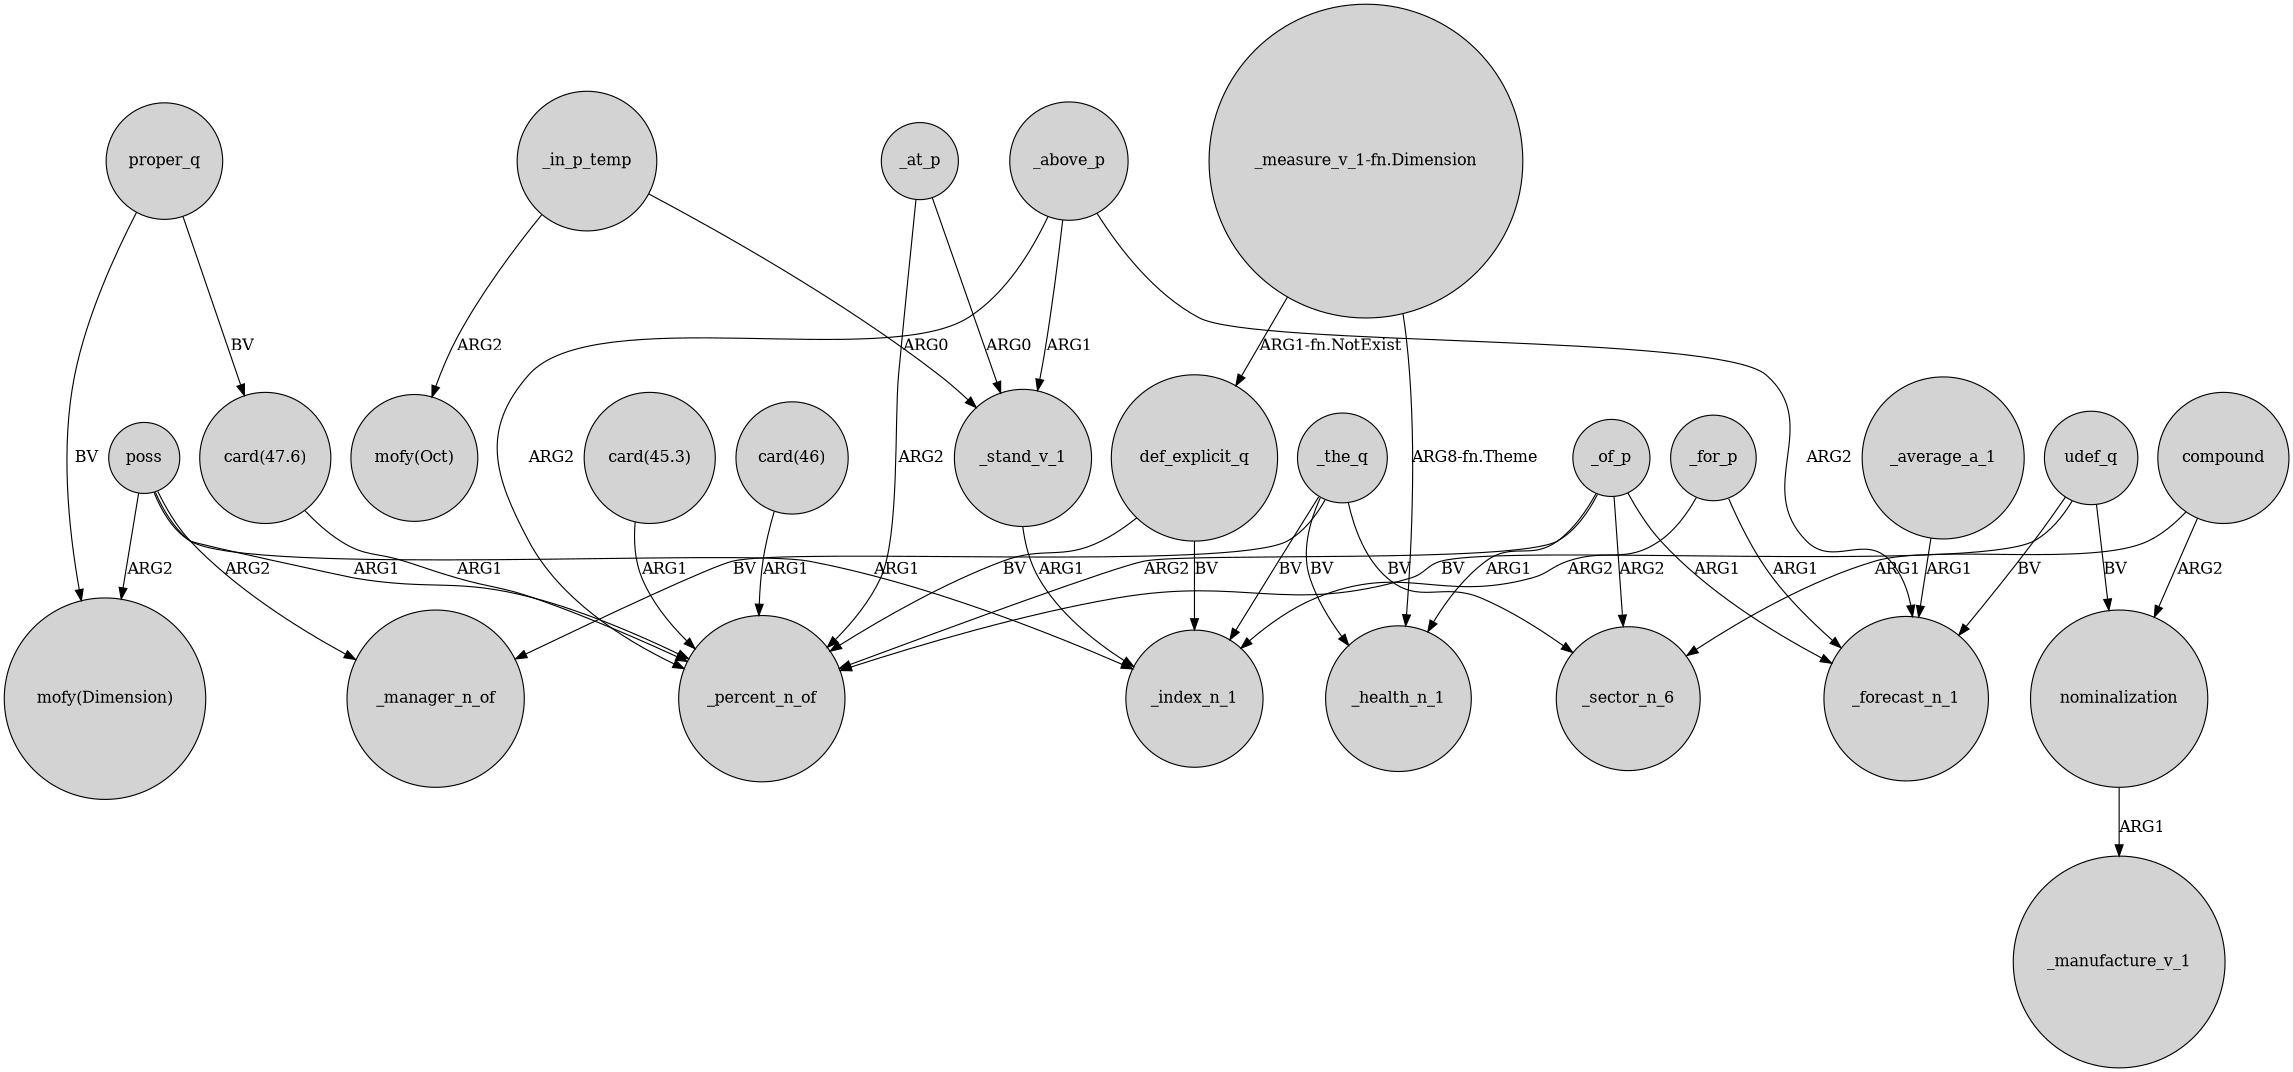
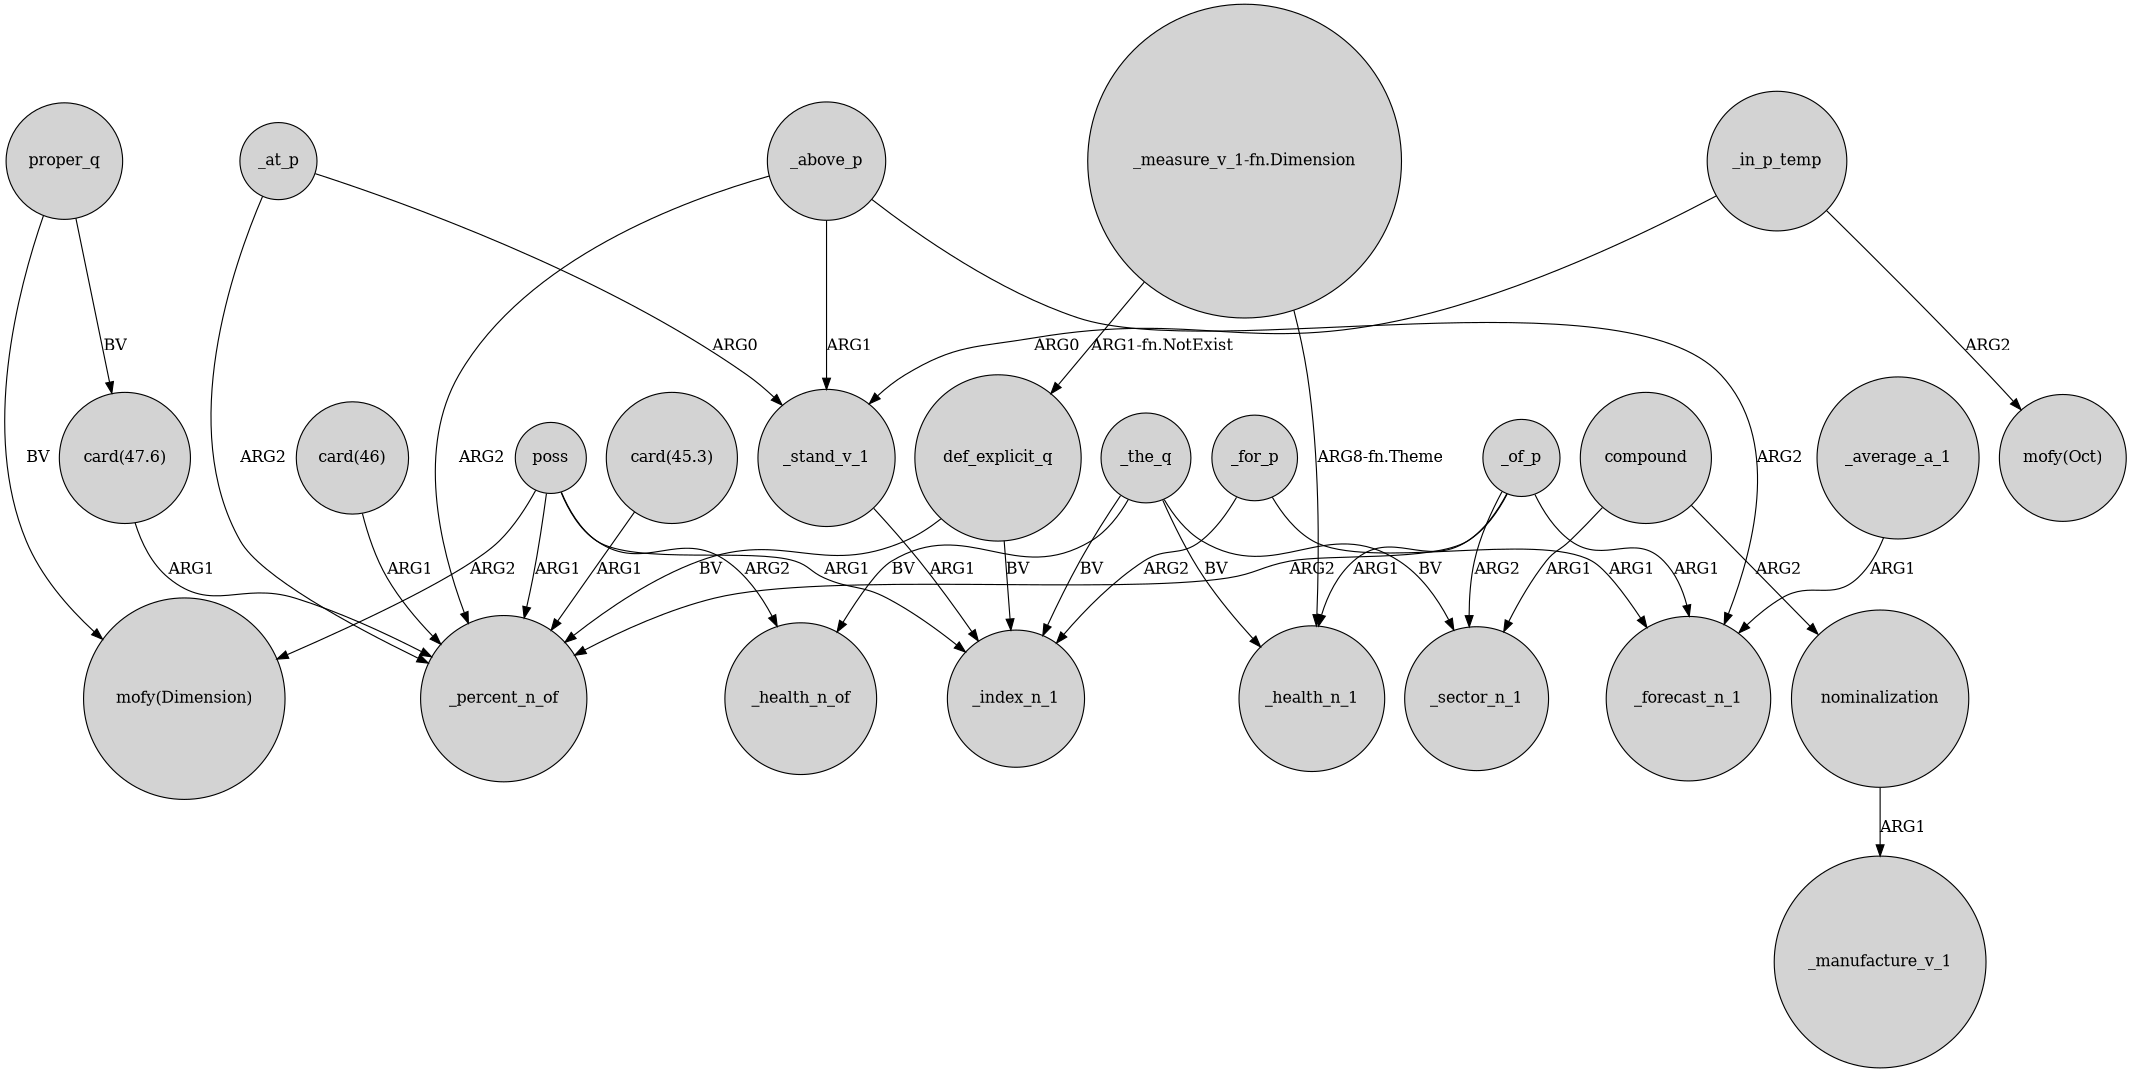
node "udef_q": removed
node "_manager_n_of": label "_manager_n_of" -> "_health_n_of"
node "_sector_n_6": label "_sector_n_6" -> "_sector_n_1"
